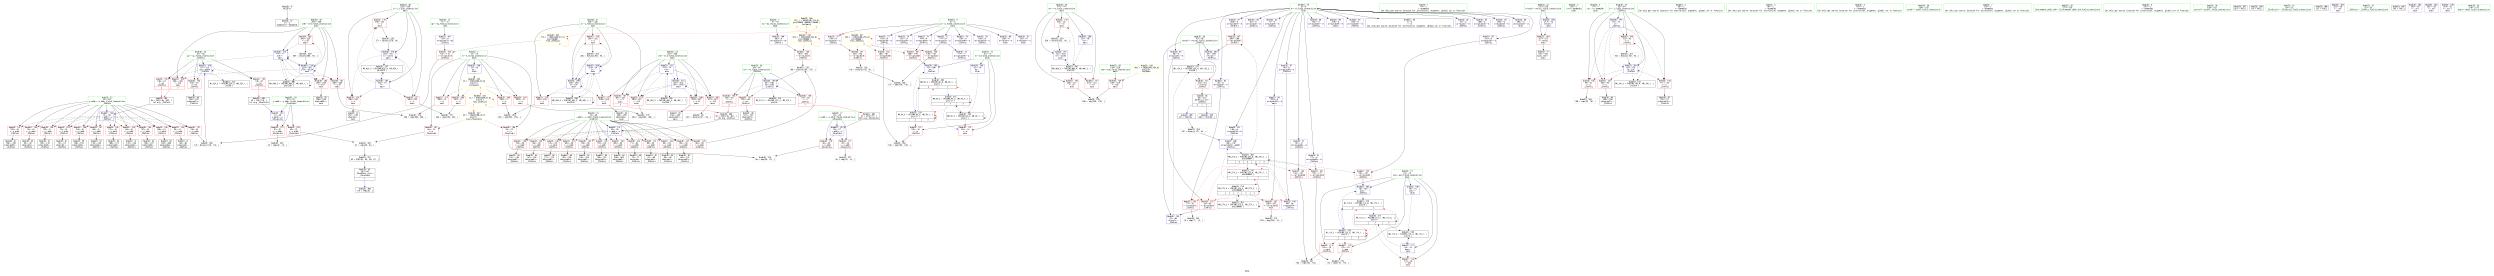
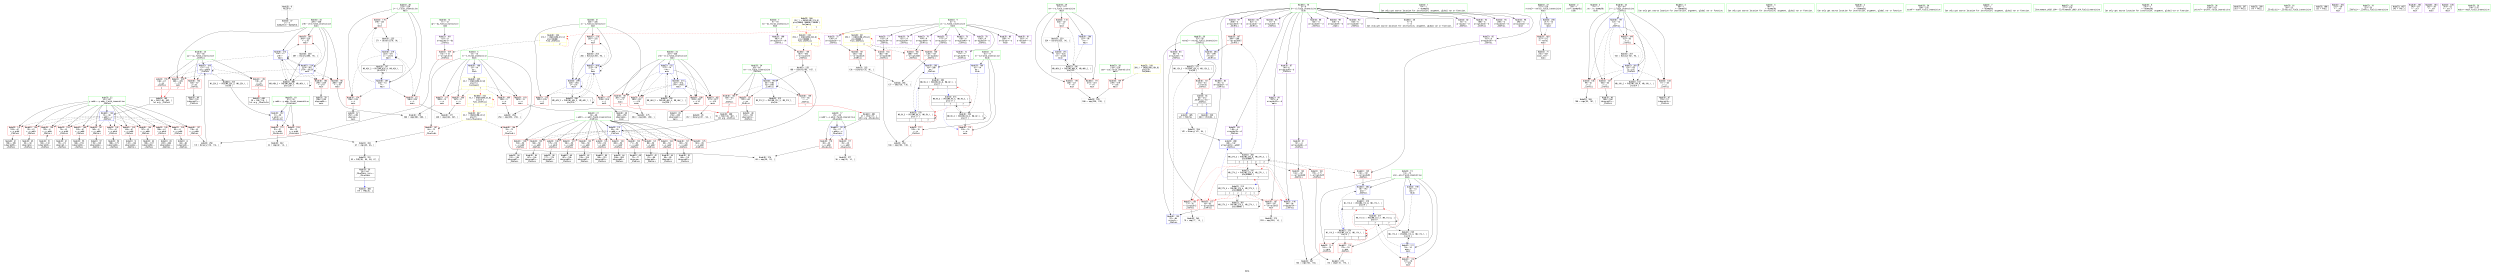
edge "NodeID: 30" -> "NodeID: 210": removed
edge "NodeID: 186" -> "NodeID: 213": reversed
edge "NodeID: 73" -> "NodeID: 72": now "NodeID: 9" -> "NodeID: 72"
edge "NodeID: 260" -> "NodeID: 214": now "NodeID: 260" -> "NodeID: 300"
edge "NodeID: 209" -> "NodeID: 208": now "NodeID: 254" -> "NodeID: 208"
edge "NodeID: 403" -> "NodeID: 192": now "NodeID: 314" -> "NodeID: 192"
edge "NodeID: 138" -> "NodeID: 51": reversed
node "NodeID: 93": removed
